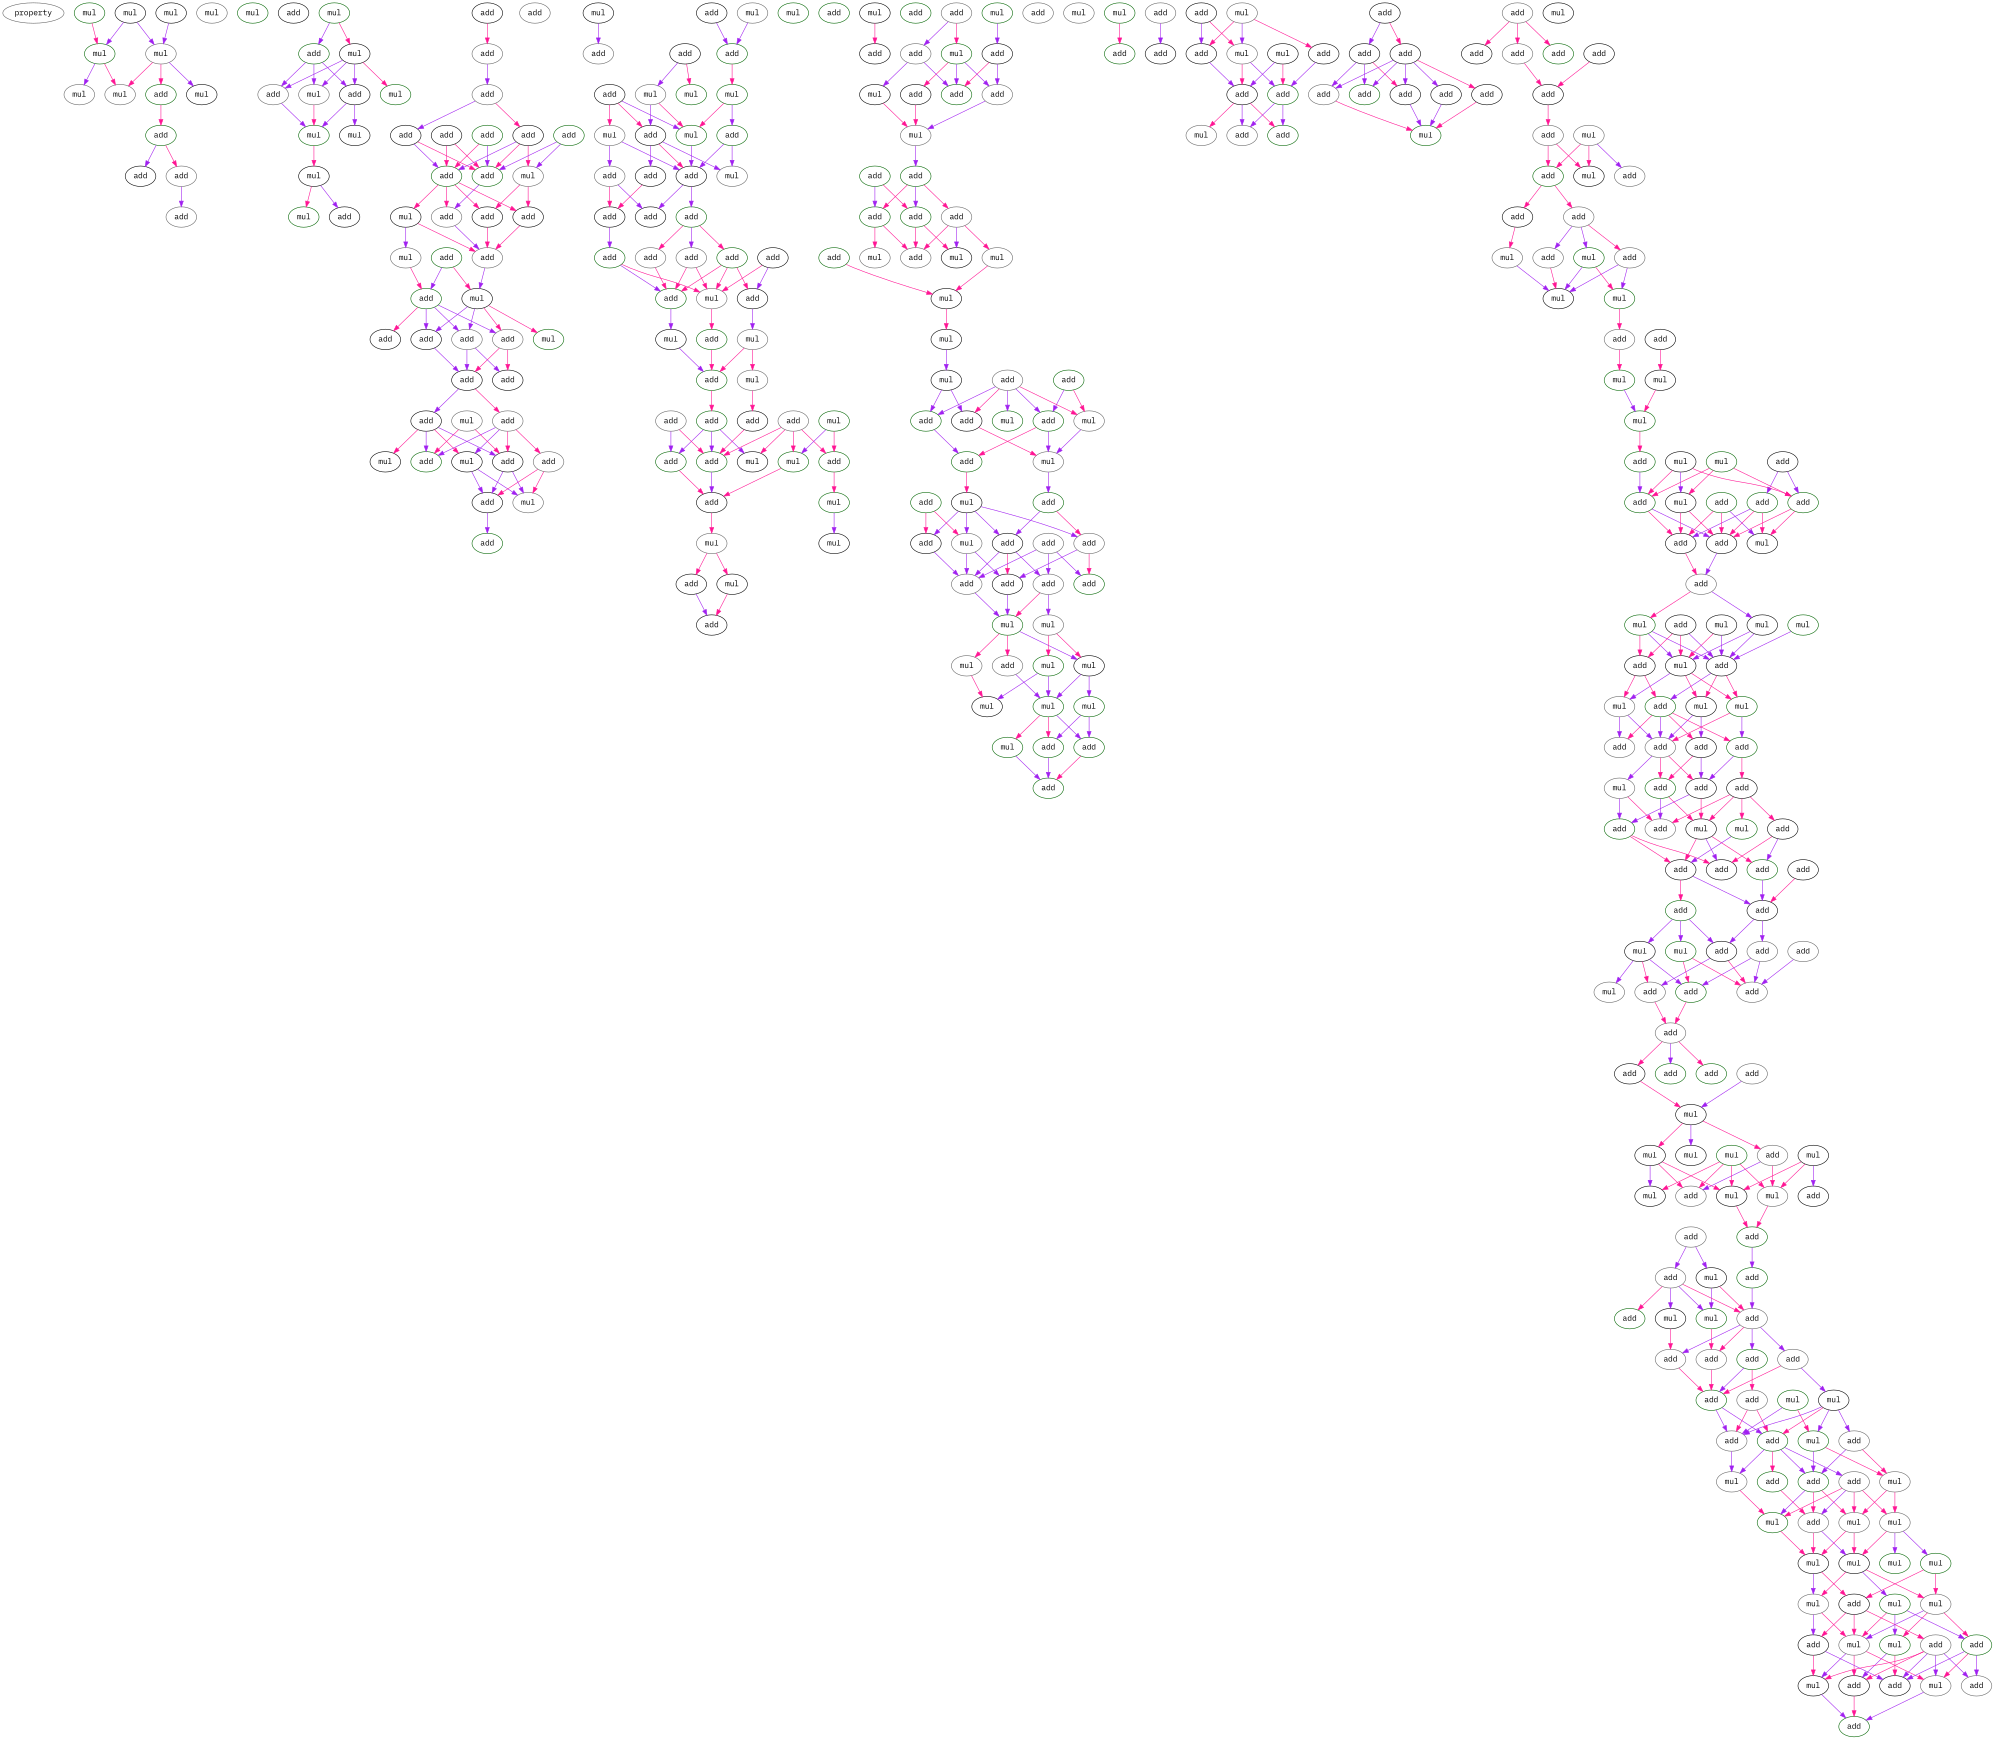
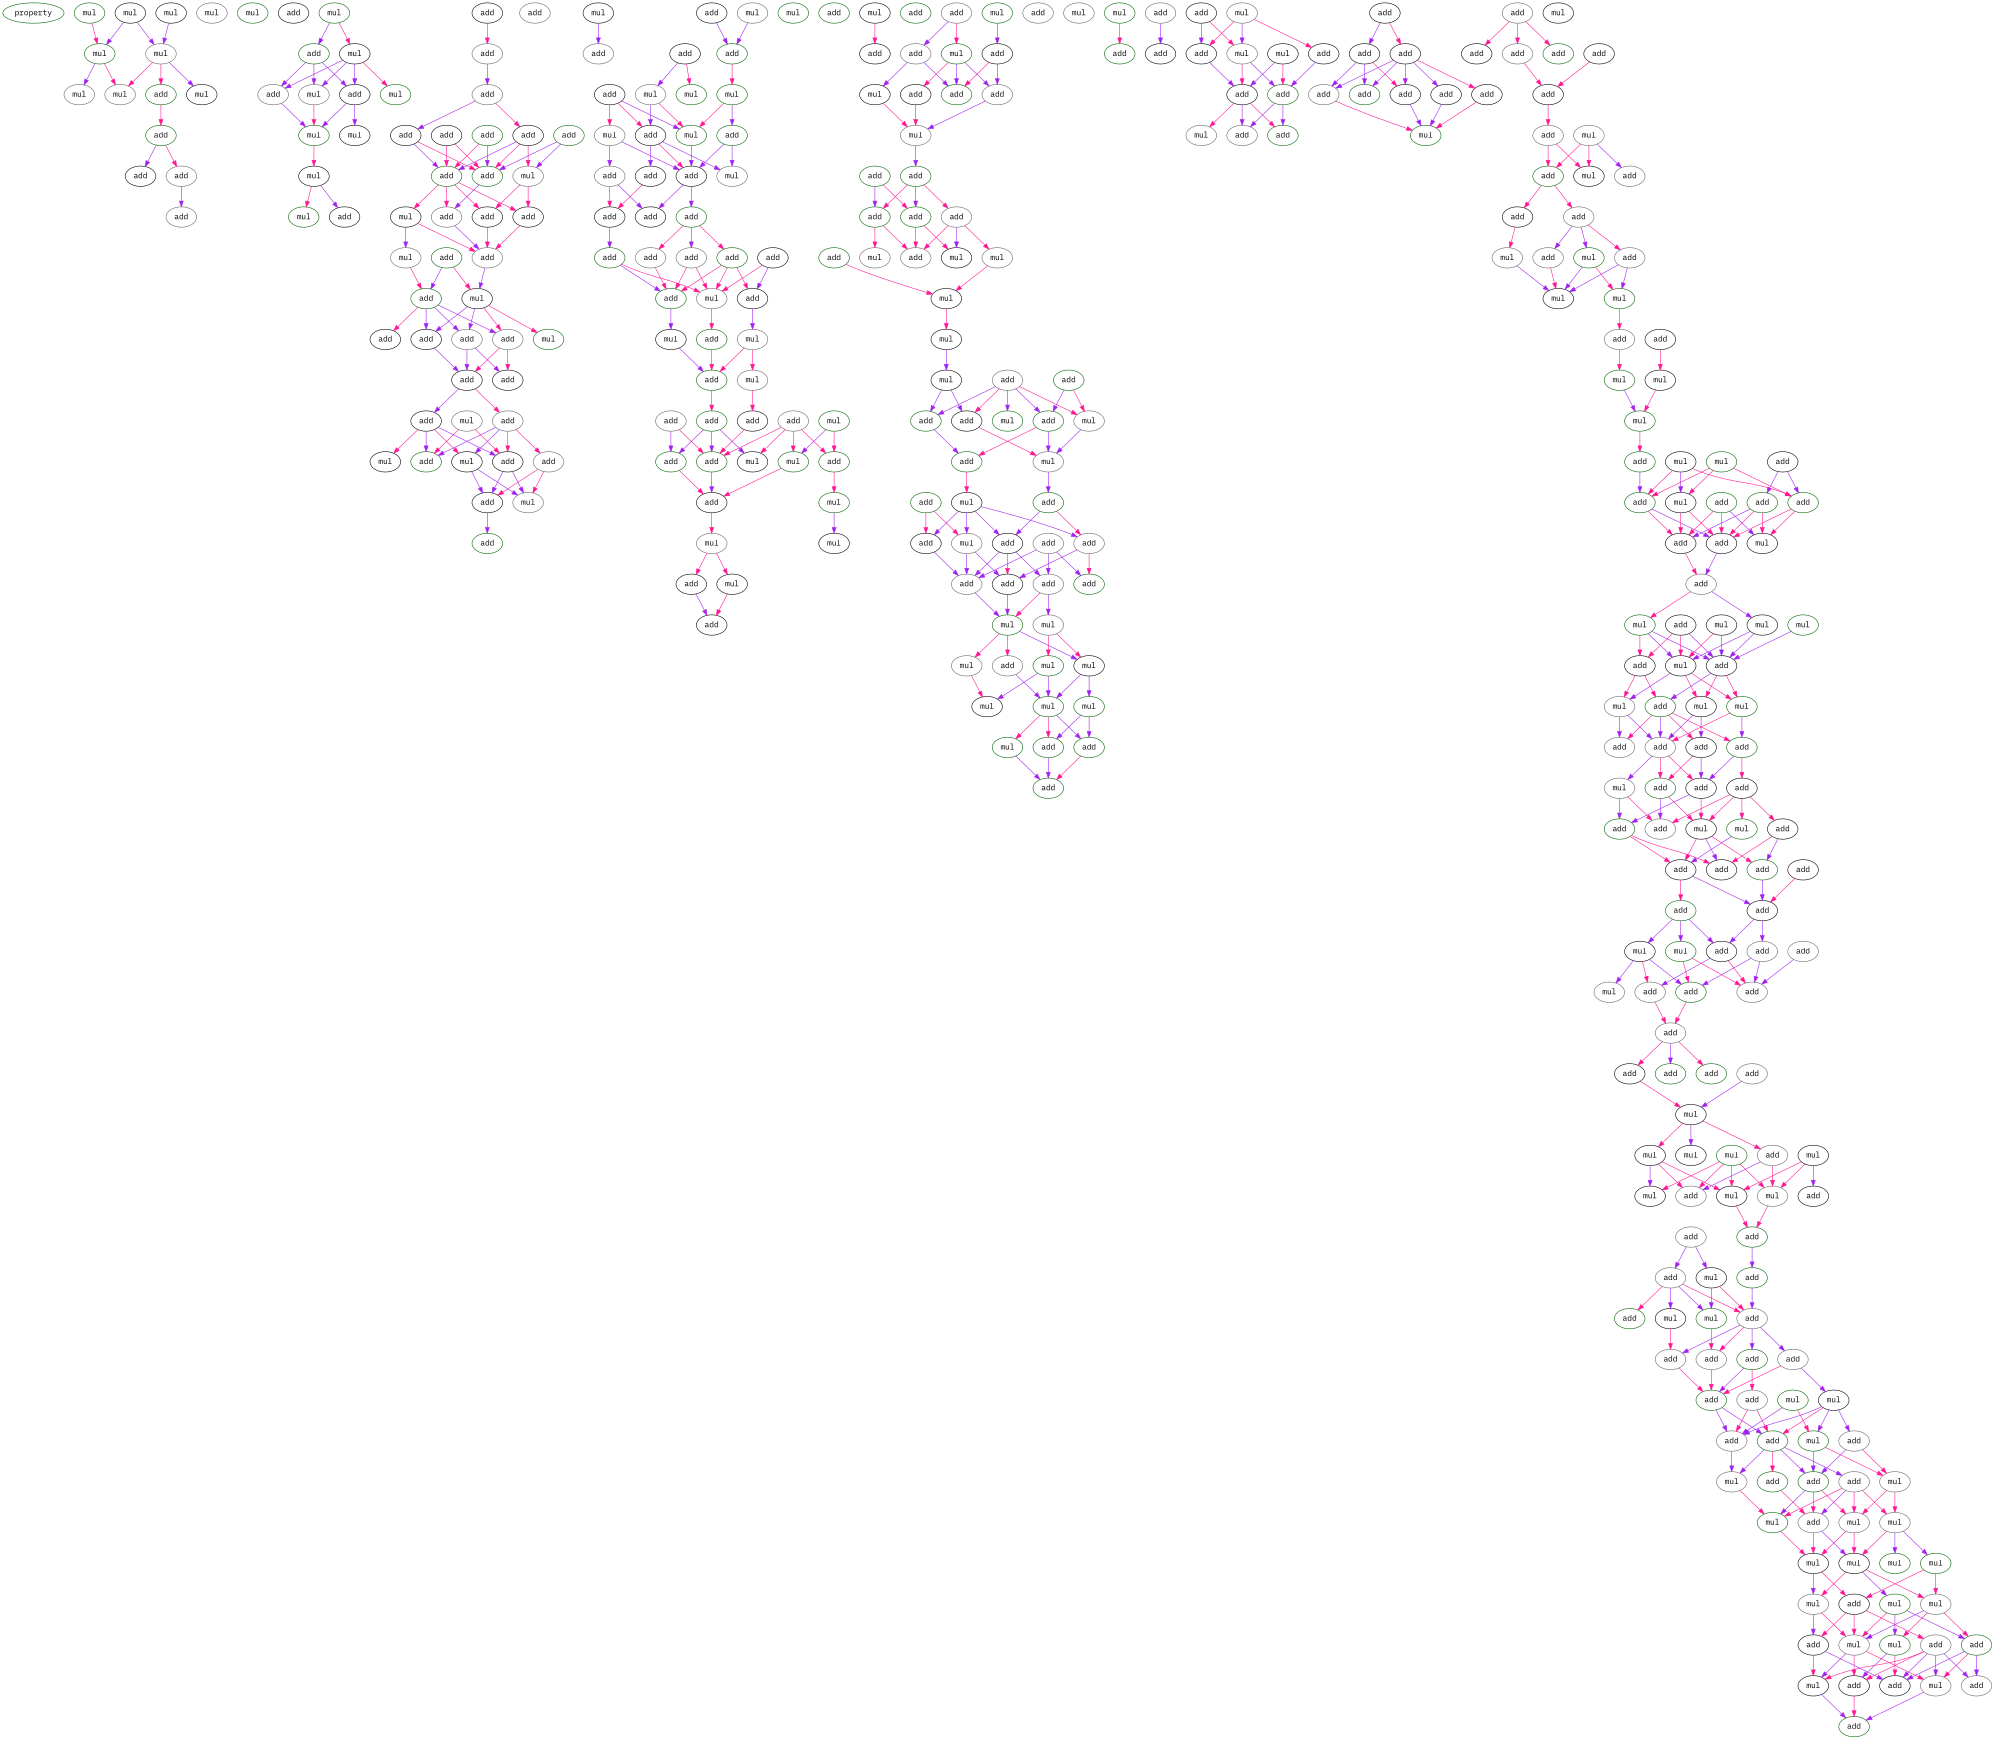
node "property": color gray40 -> darkgreen
